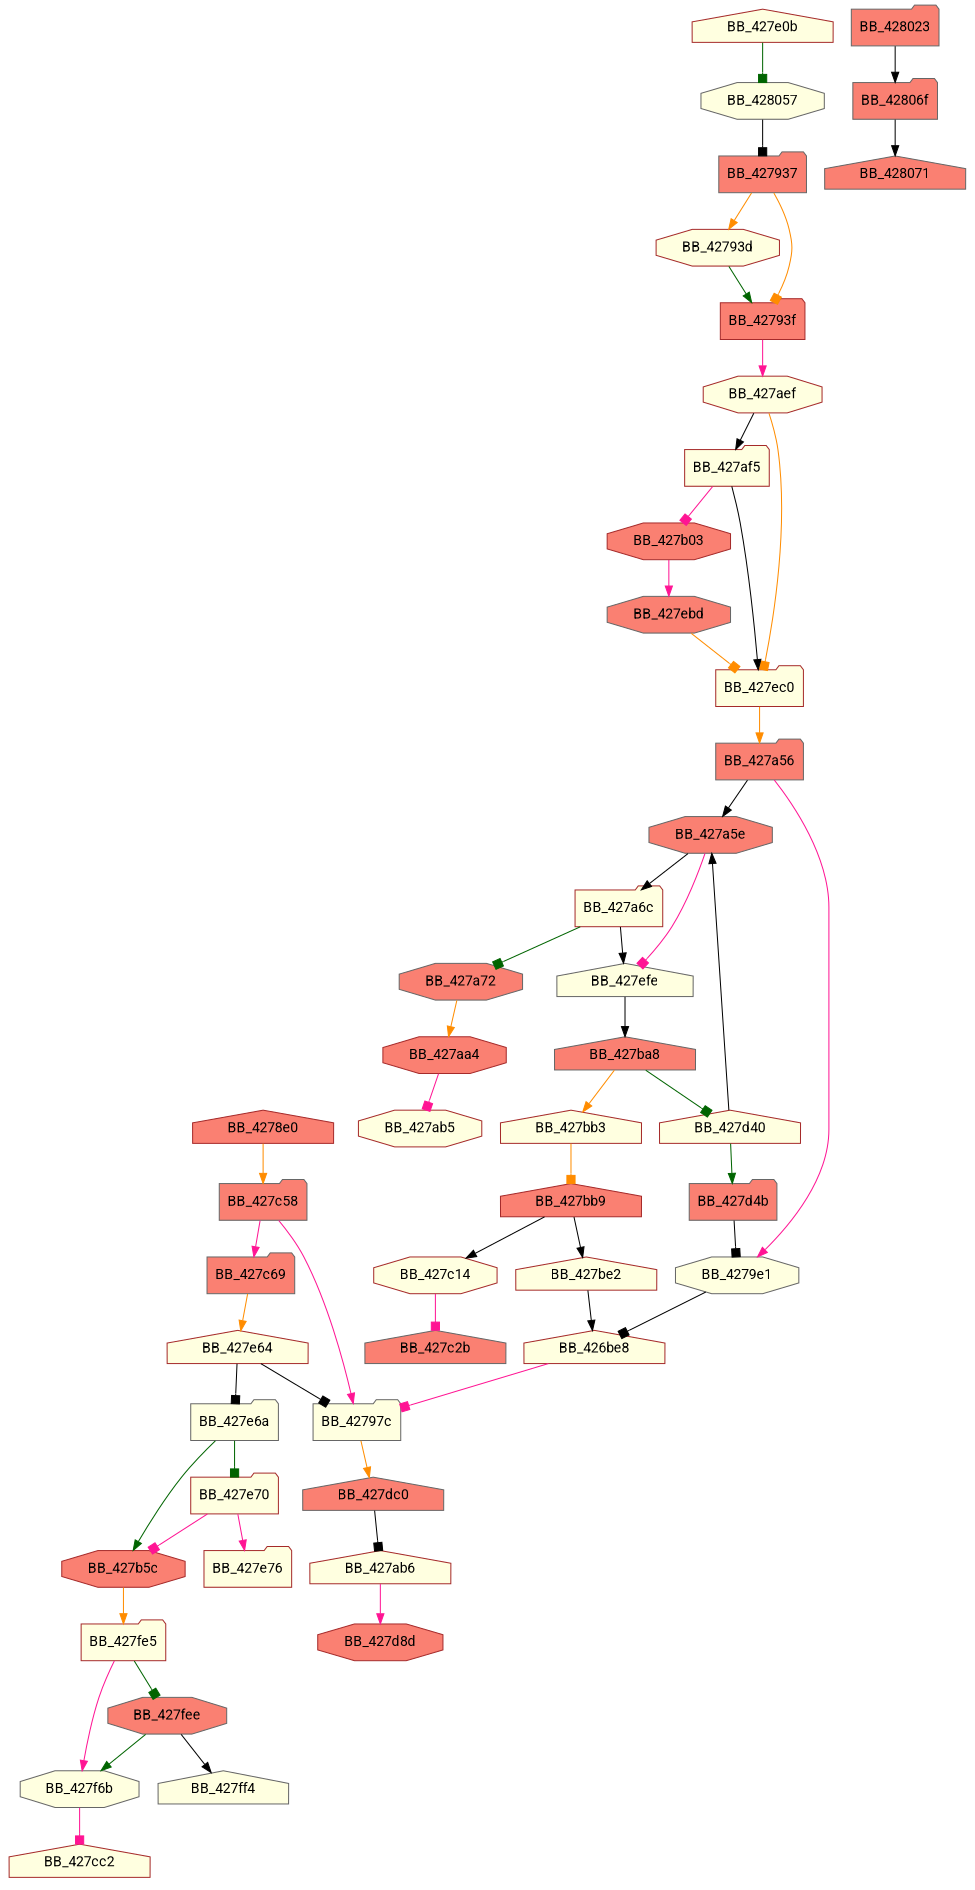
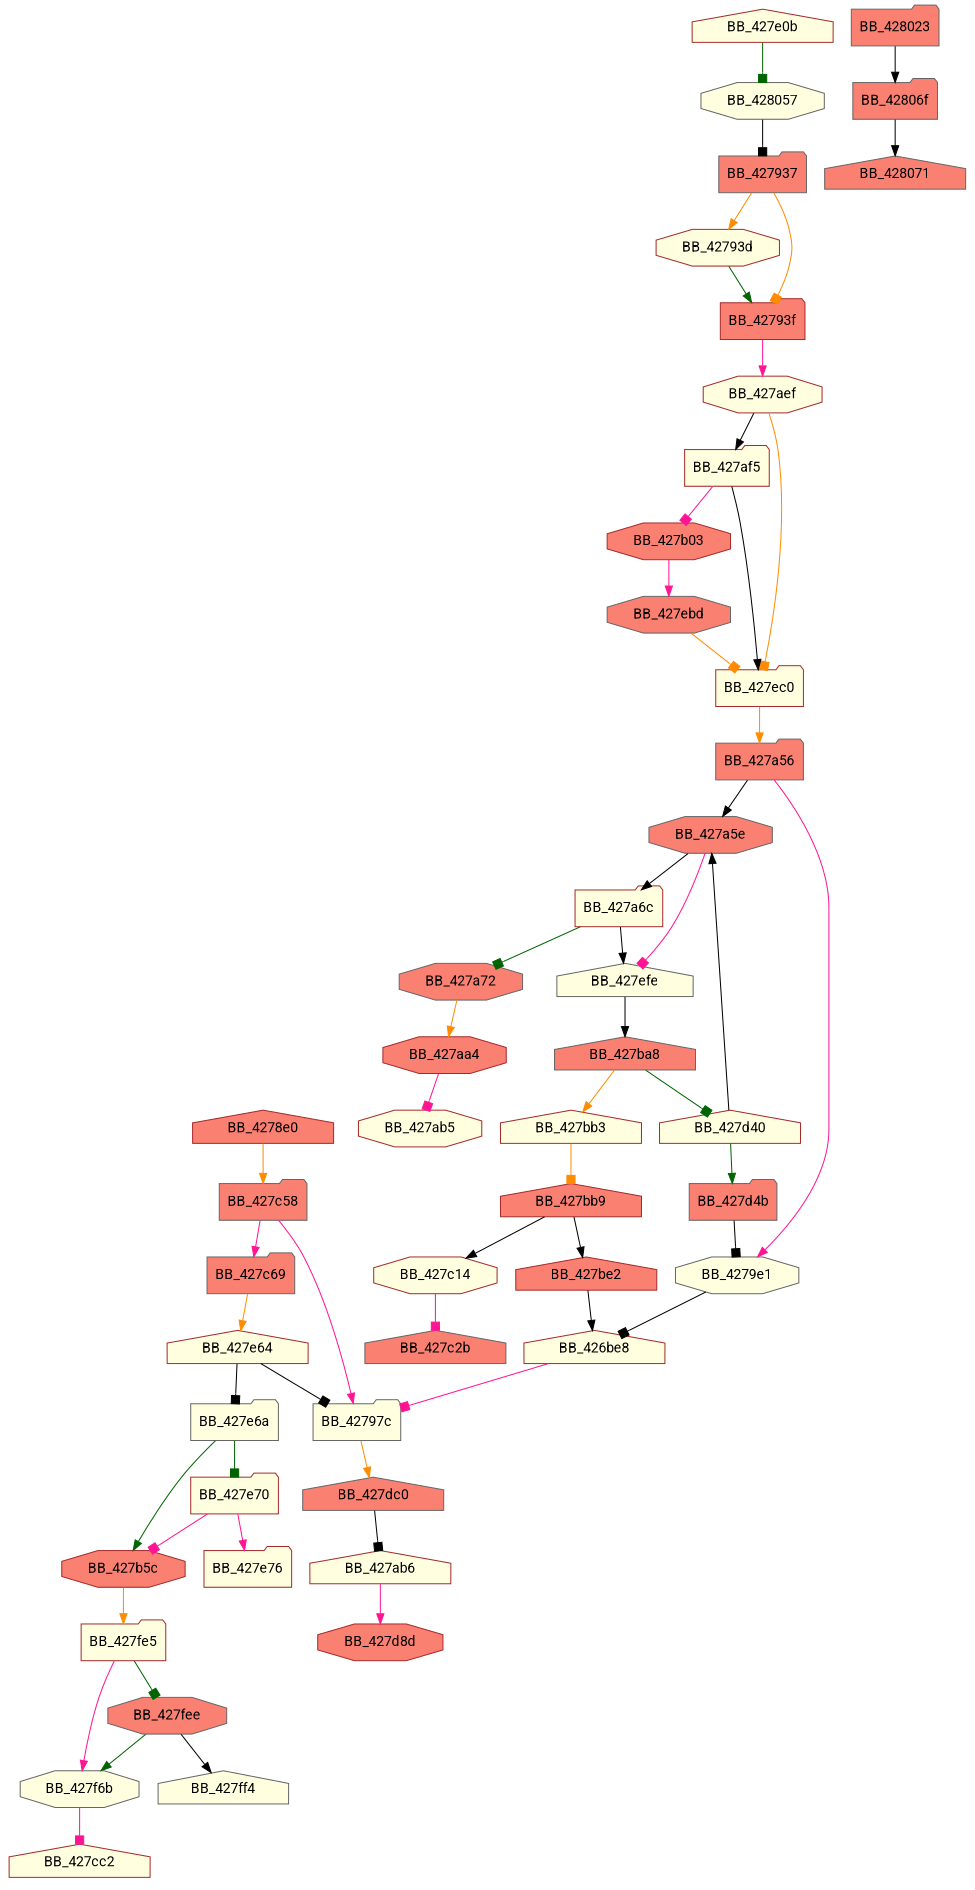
node "BB_427be2": fillcolor lightyellow -> salmon
